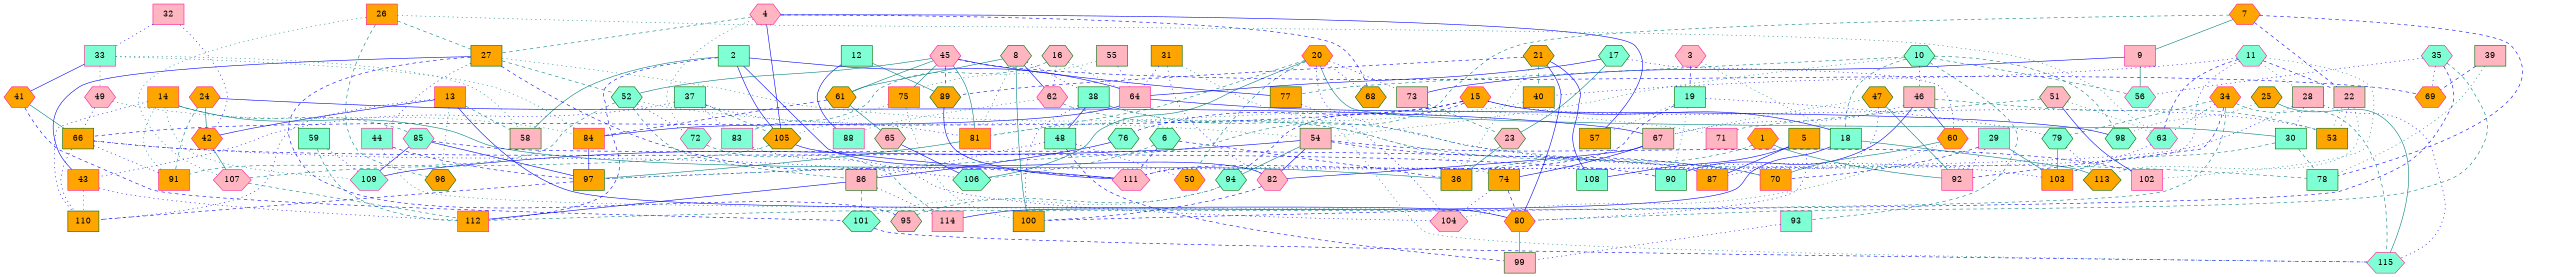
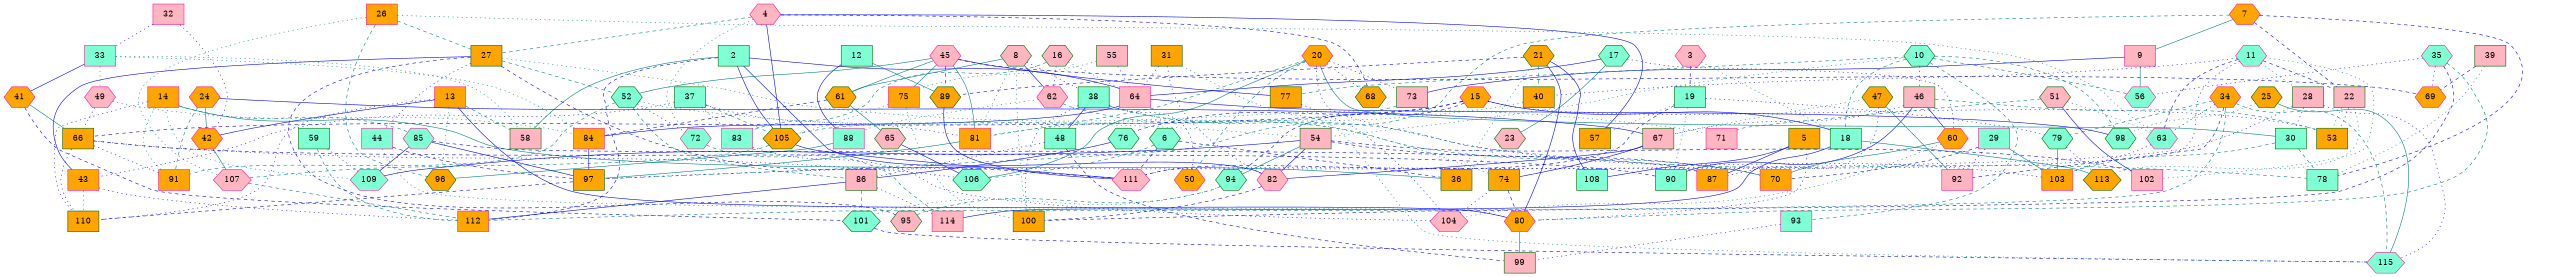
edge "73" -- "23": now "73" -- "105"
edge "8" -- "100": style solid -> dotted
node "1": removed
edge "23" -- "36": style solid -> dotted
edge "48" -- "50": now "38" -- "50"
edge "88" -- "96": added
